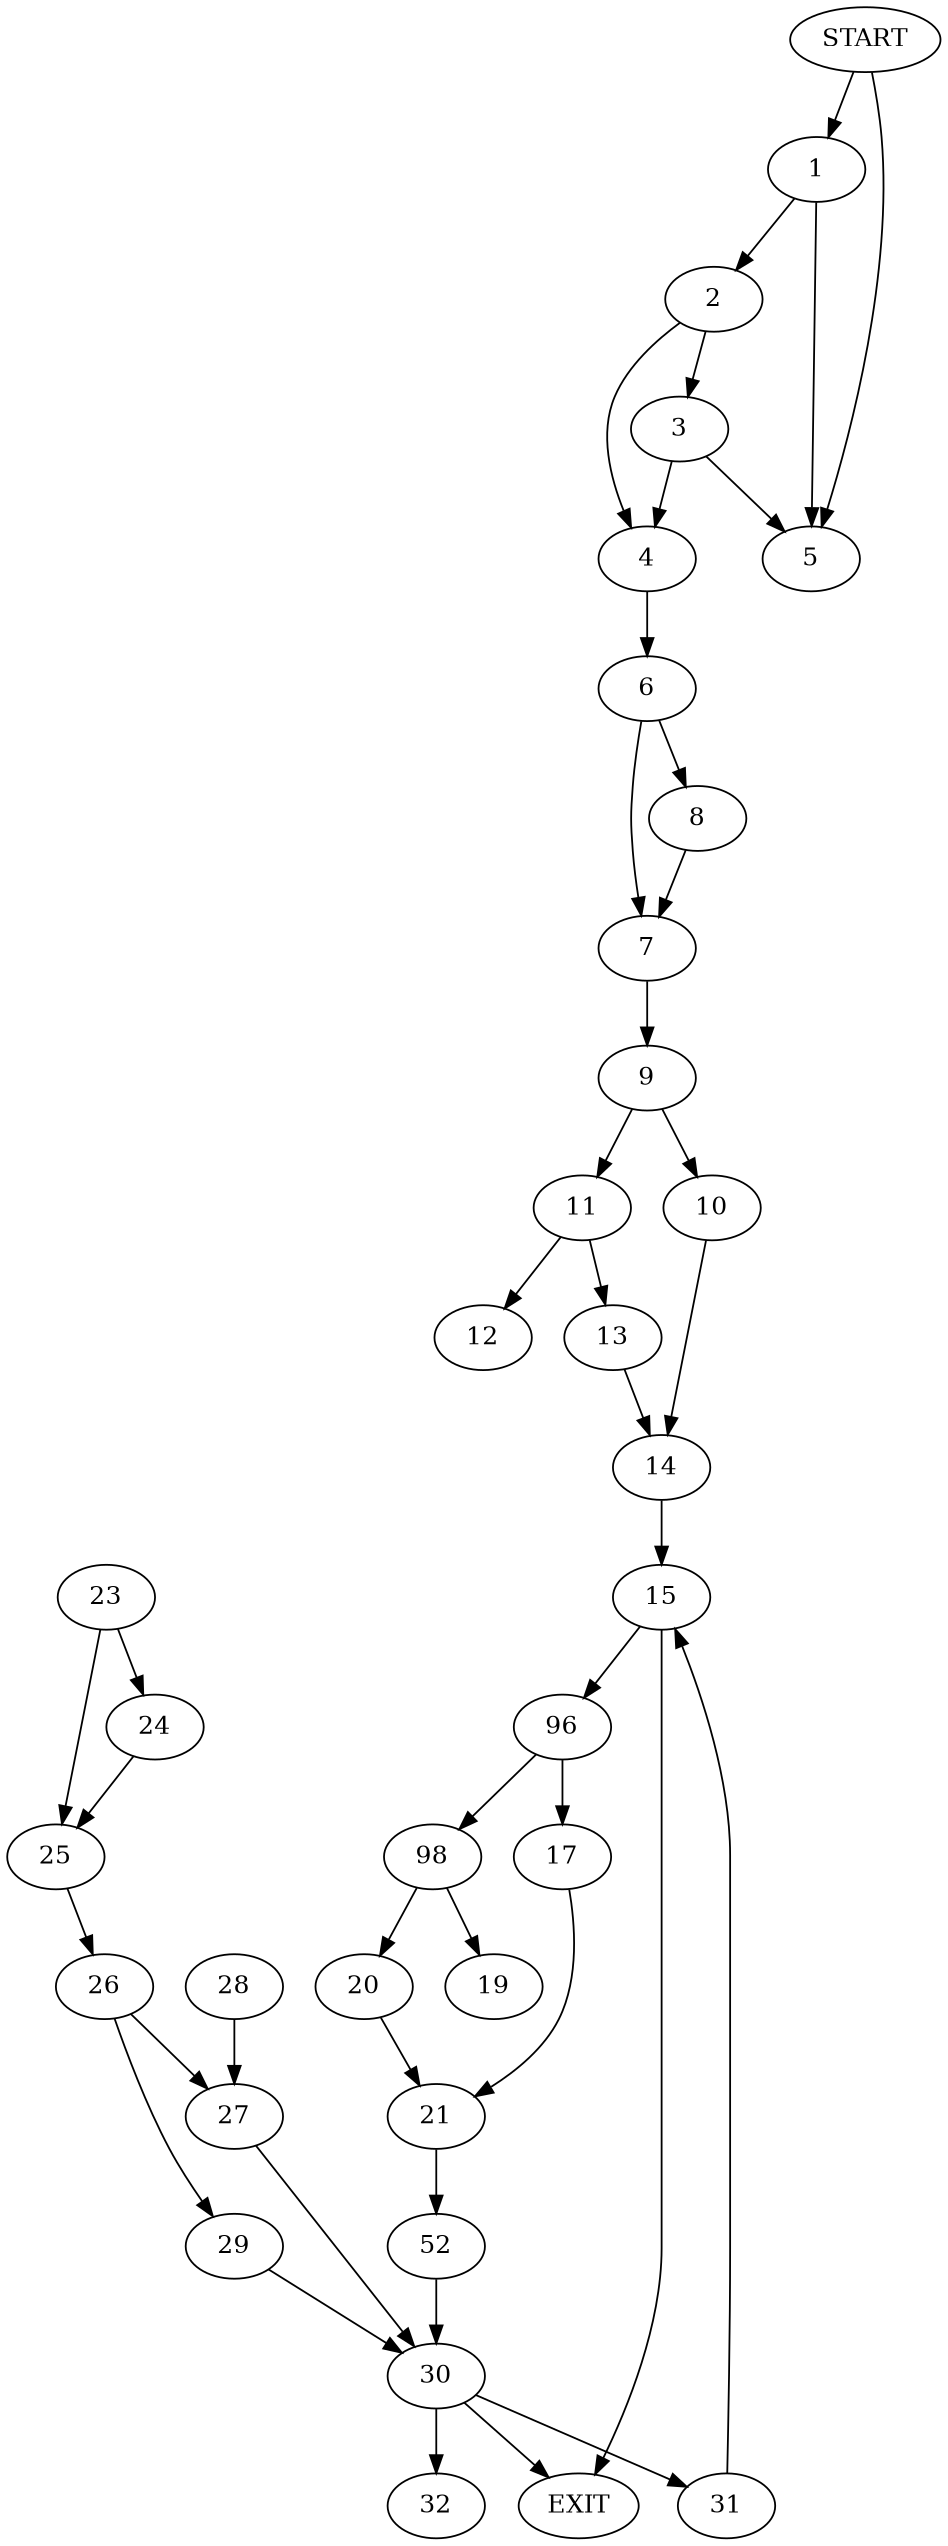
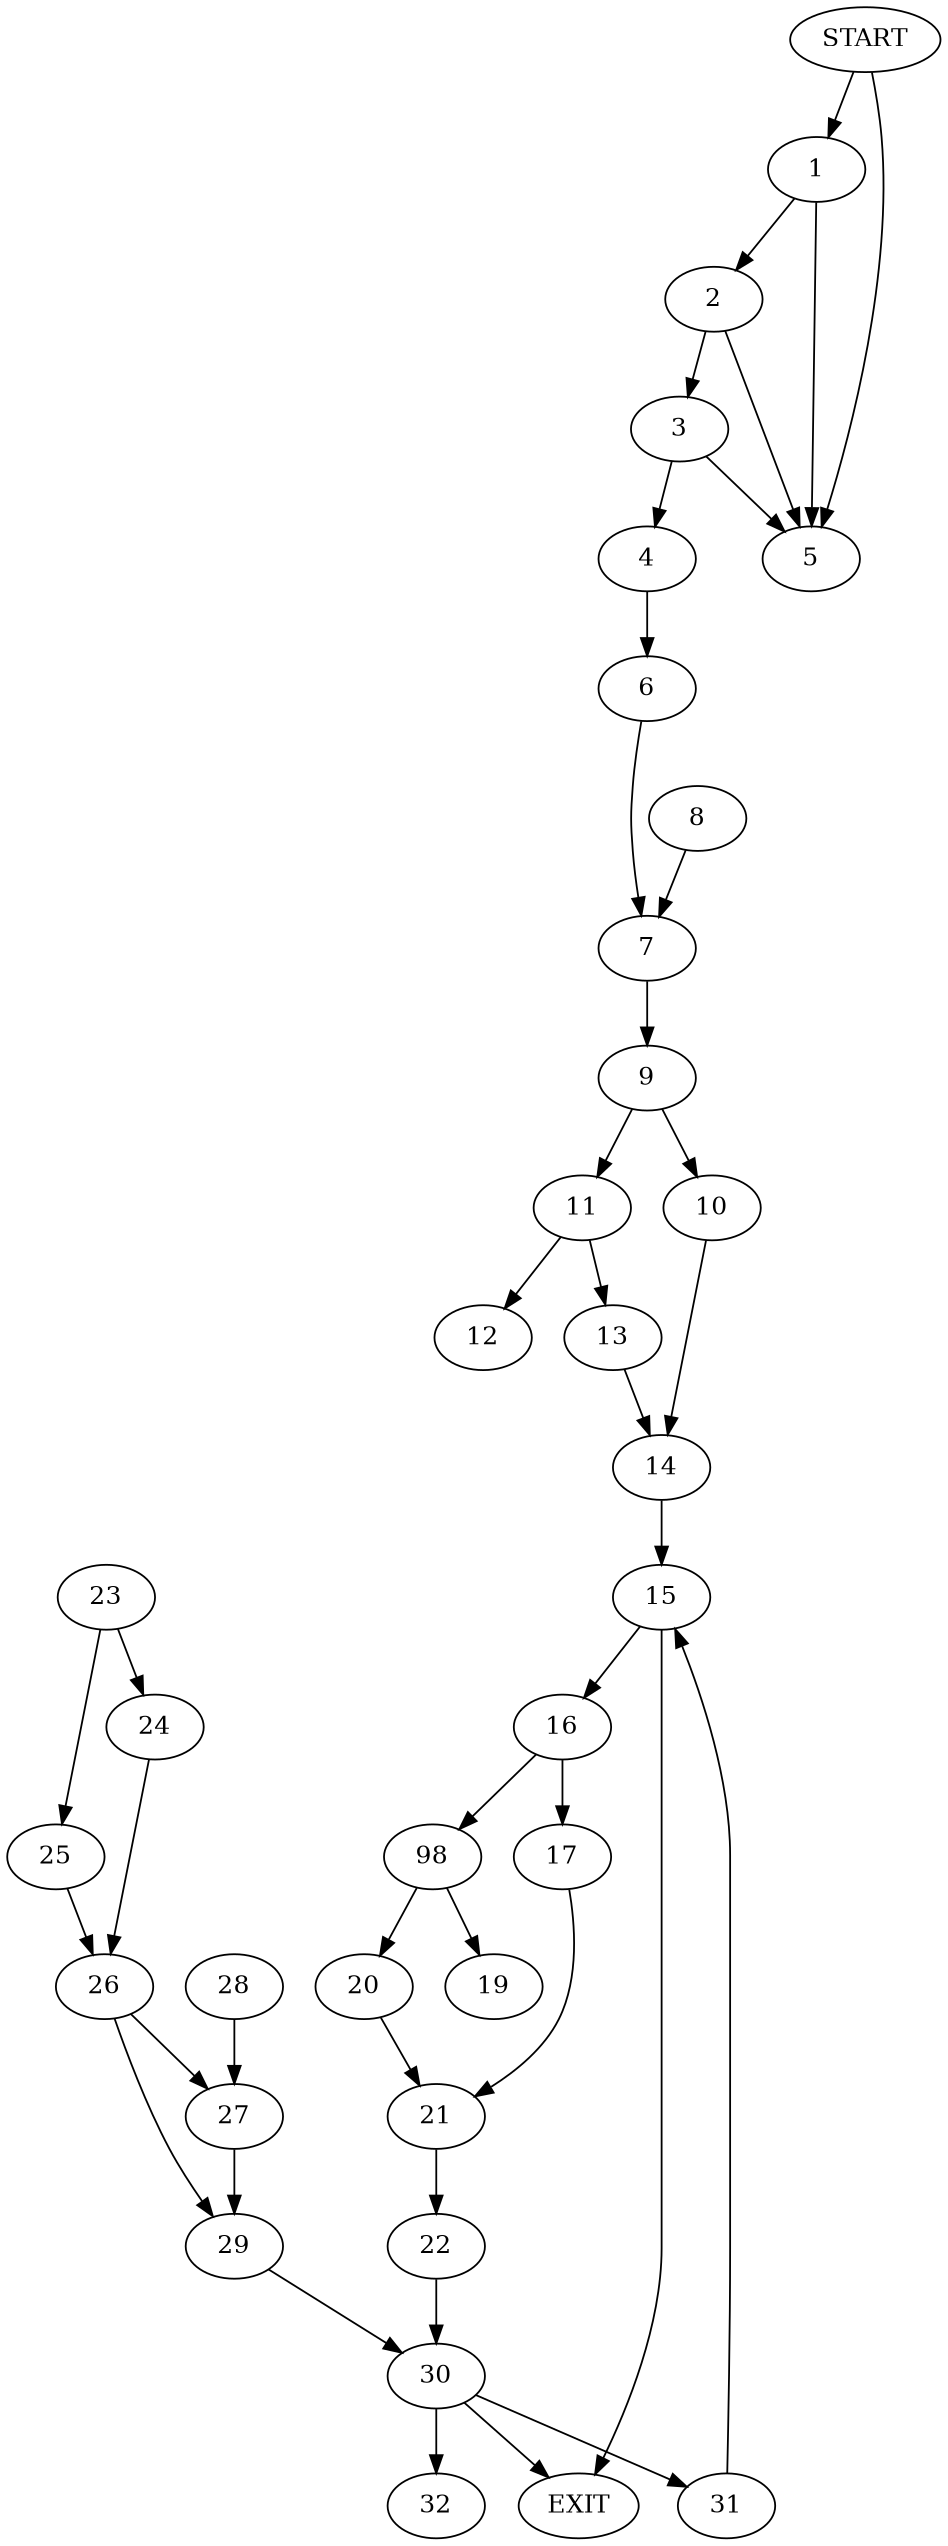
edge "2" -> "4": now "2" -> "5"
edge "6" -> "8": removed
node "96": label "96" -> "16"
edge "24" -> "25": now "24" -> "26"
edge "27" -> "30": now "27" -> "29"
node "52": label "52" -> "22"
